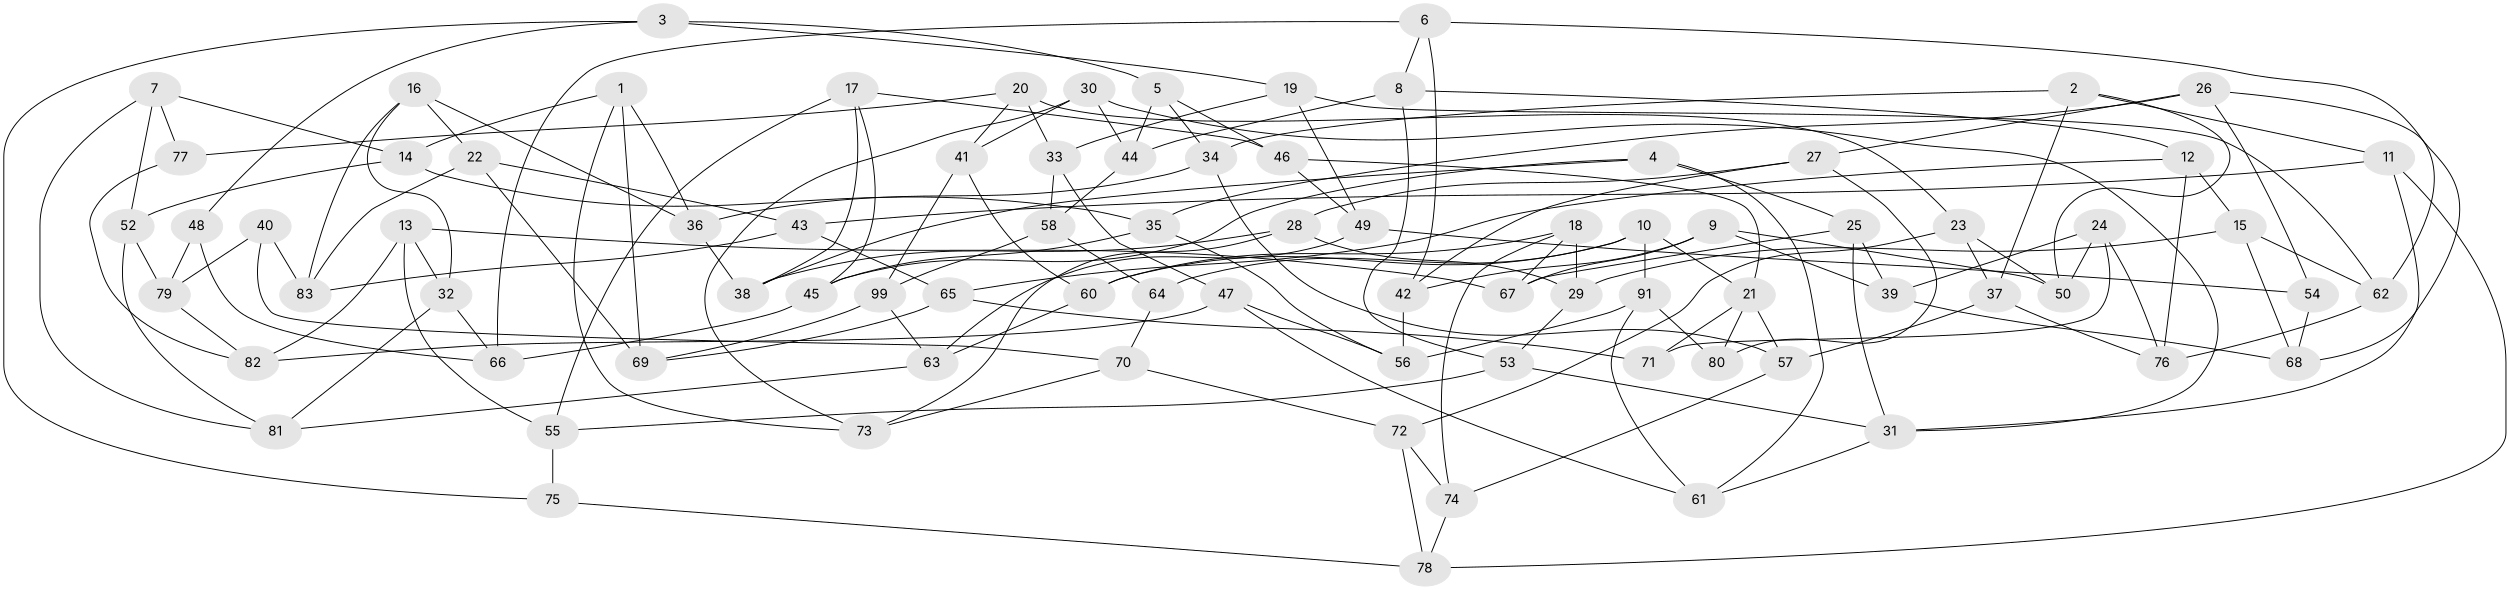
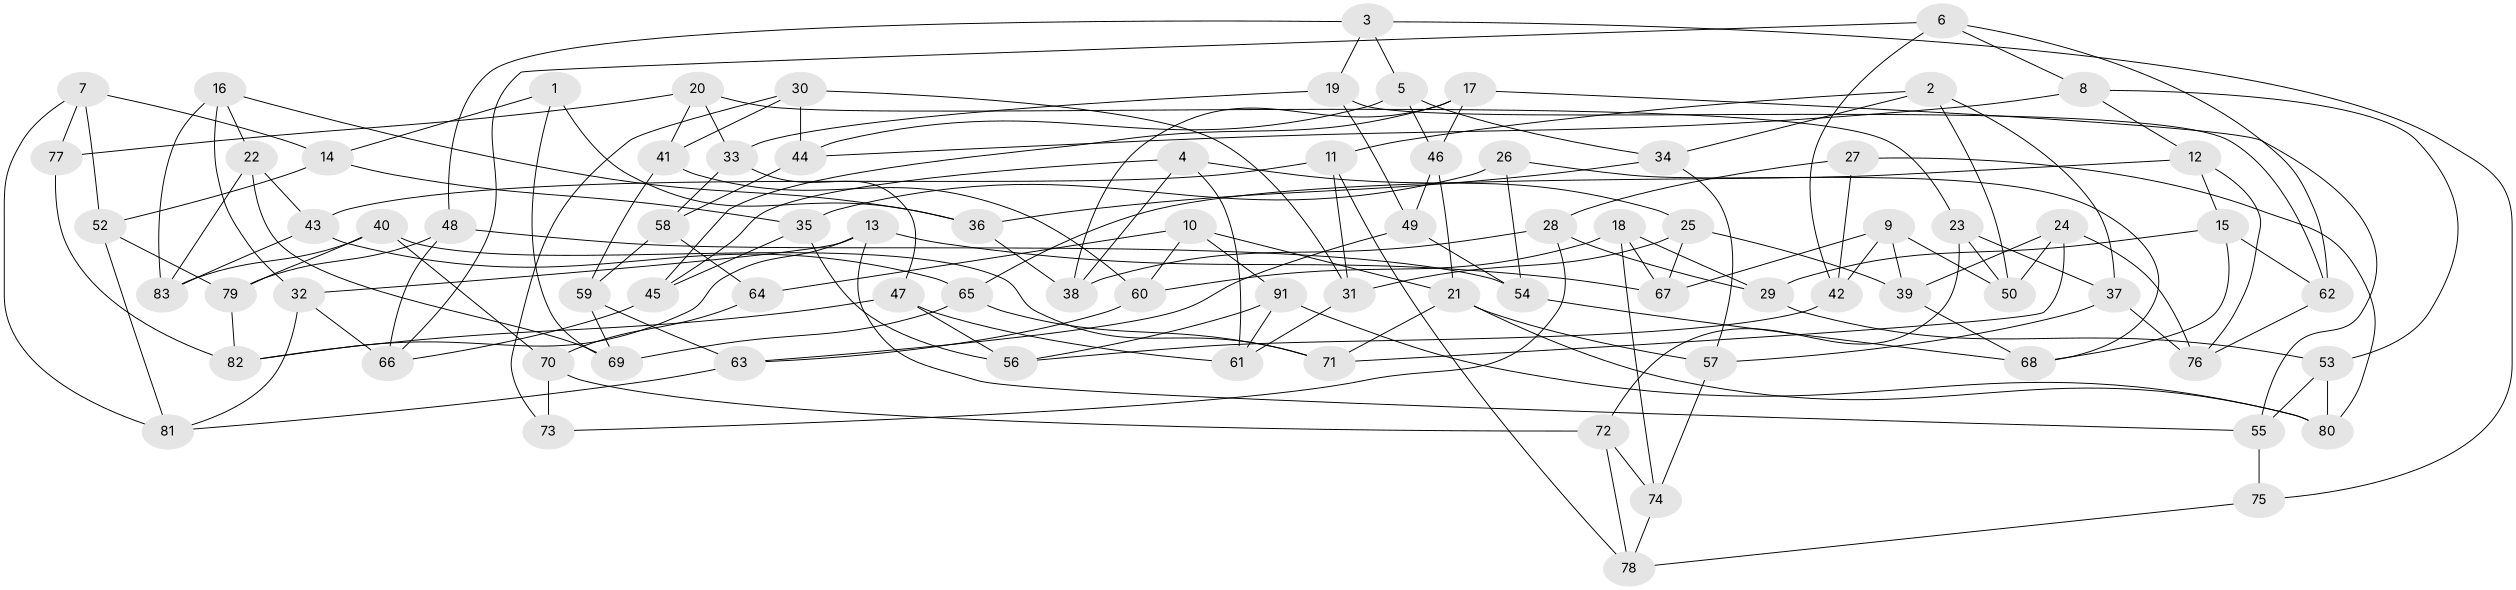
edge "26" -- "27": removed
edge "48" -- "54": added
edge "40" -- "71": added
node "99": label "99" -> "59"
edge "1" -- "73": removed
edge "53" -- "31": now "53" -- "80"
